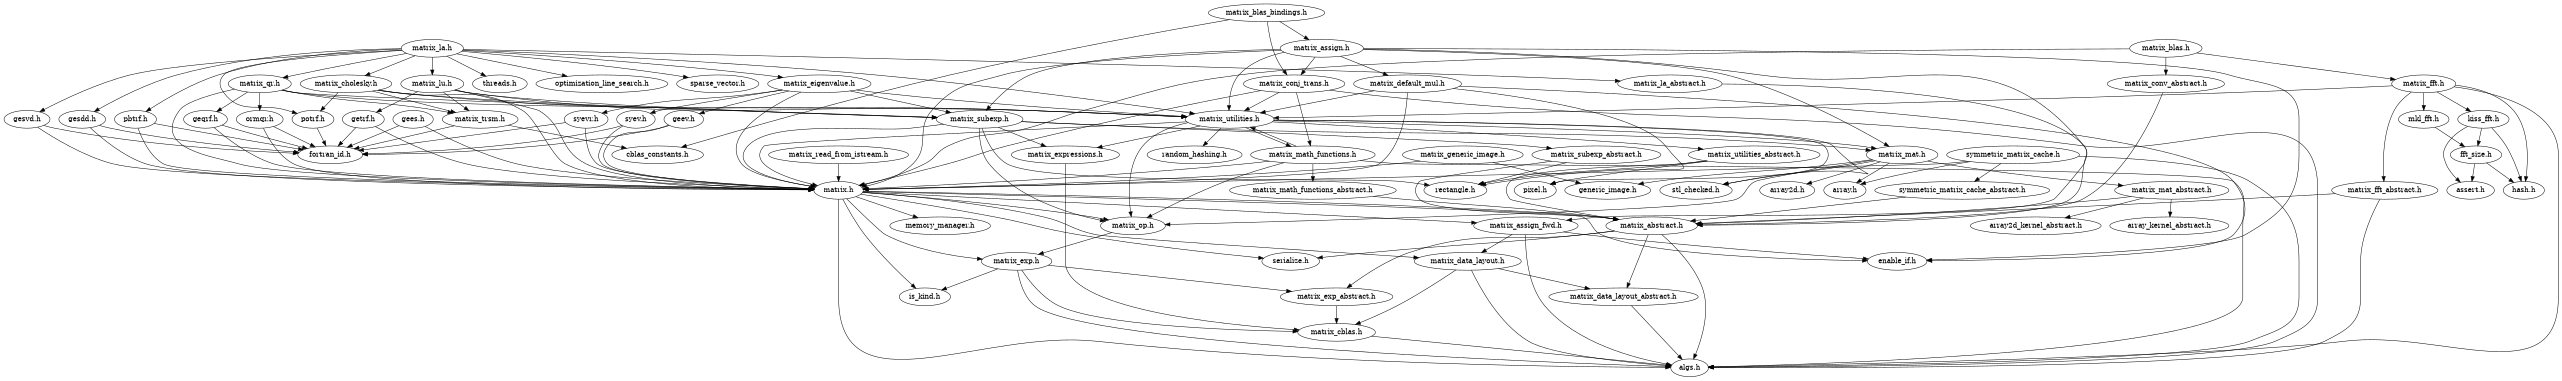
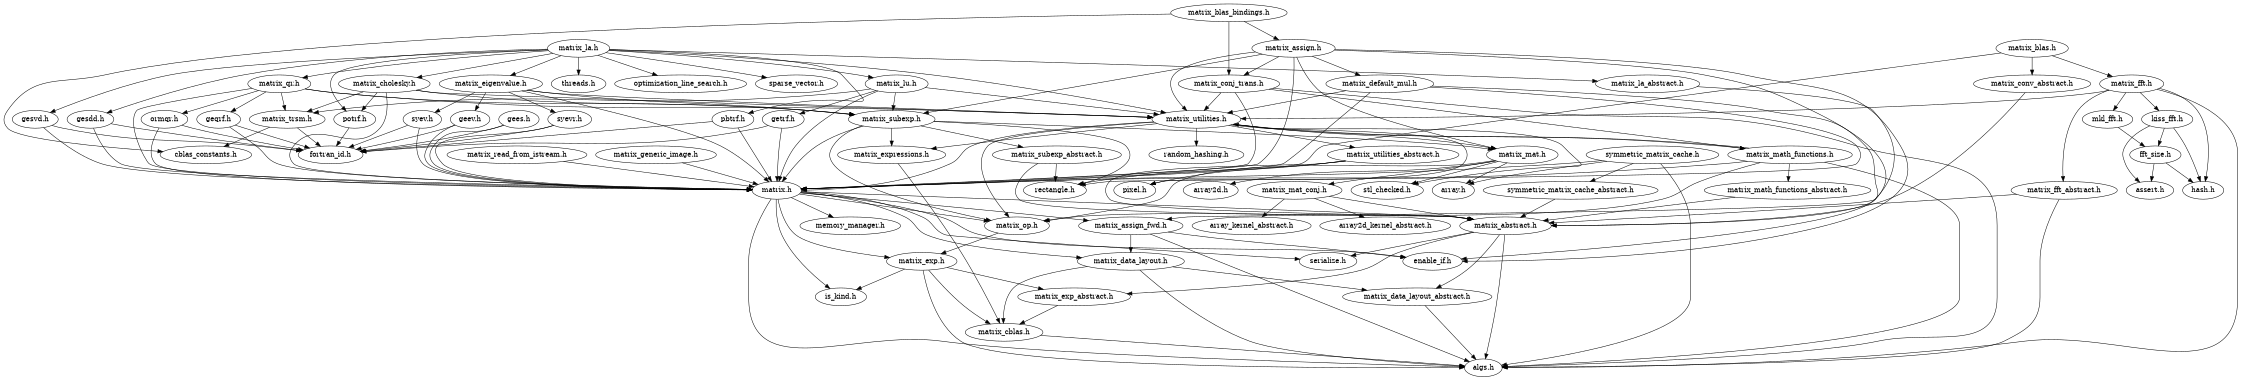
node "generic_image.h": removed
node "matrix_mat_abstract.h": label "matrix_mat_abstract.h" -> "matrix_mat_conj.h"
